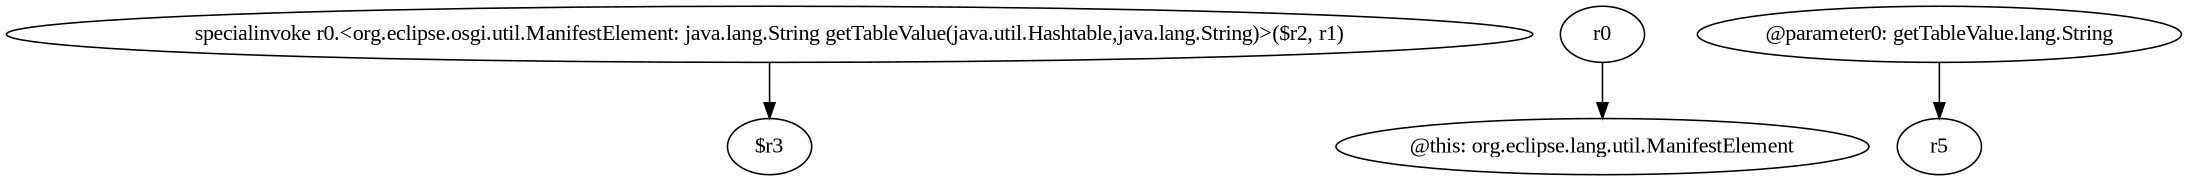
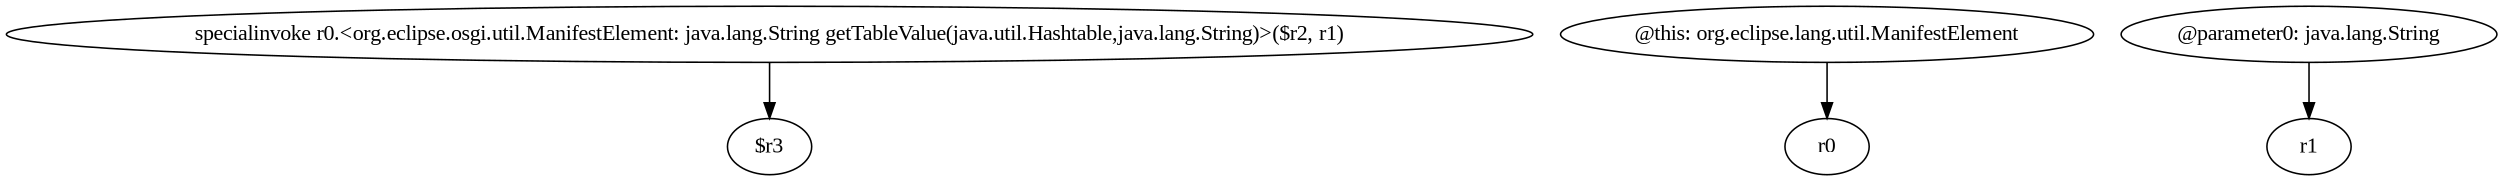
node "@parameter0: getTableValue.lang.String": label "@parameter0: getTableValue.lang.String" -> "@parameter0: java.lang.String"
edge "r0" -> "@this: org.eclipse.lang.util.ManifestElement": reversed
node "r5": label "r5" -> "r1"
